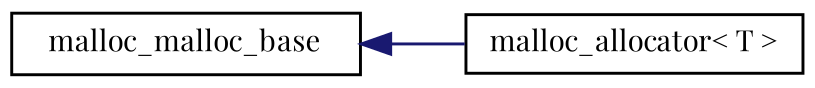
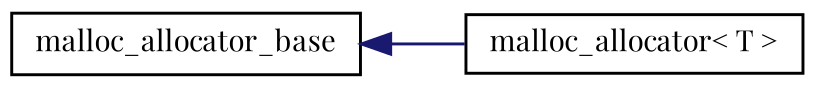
node "malloc_malloc_base": label "malloc_malloc_base" -> "malloc_allocator_base"
